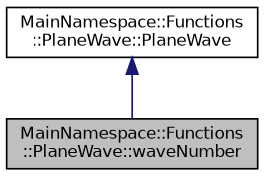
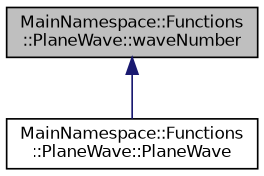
edge "MainNamespace::Functions ::PlaneWave::waveNumber" -> "MainNamespace::Functions ::PlaneWave::PlaneWave": reversed
